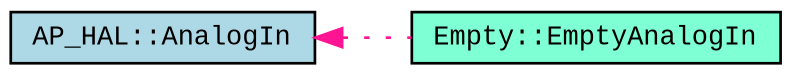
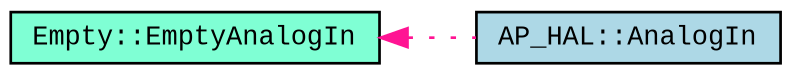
edge "Empty::EmptyAnalogIn" -> "AP_HAL::AnalogIn": reversed
